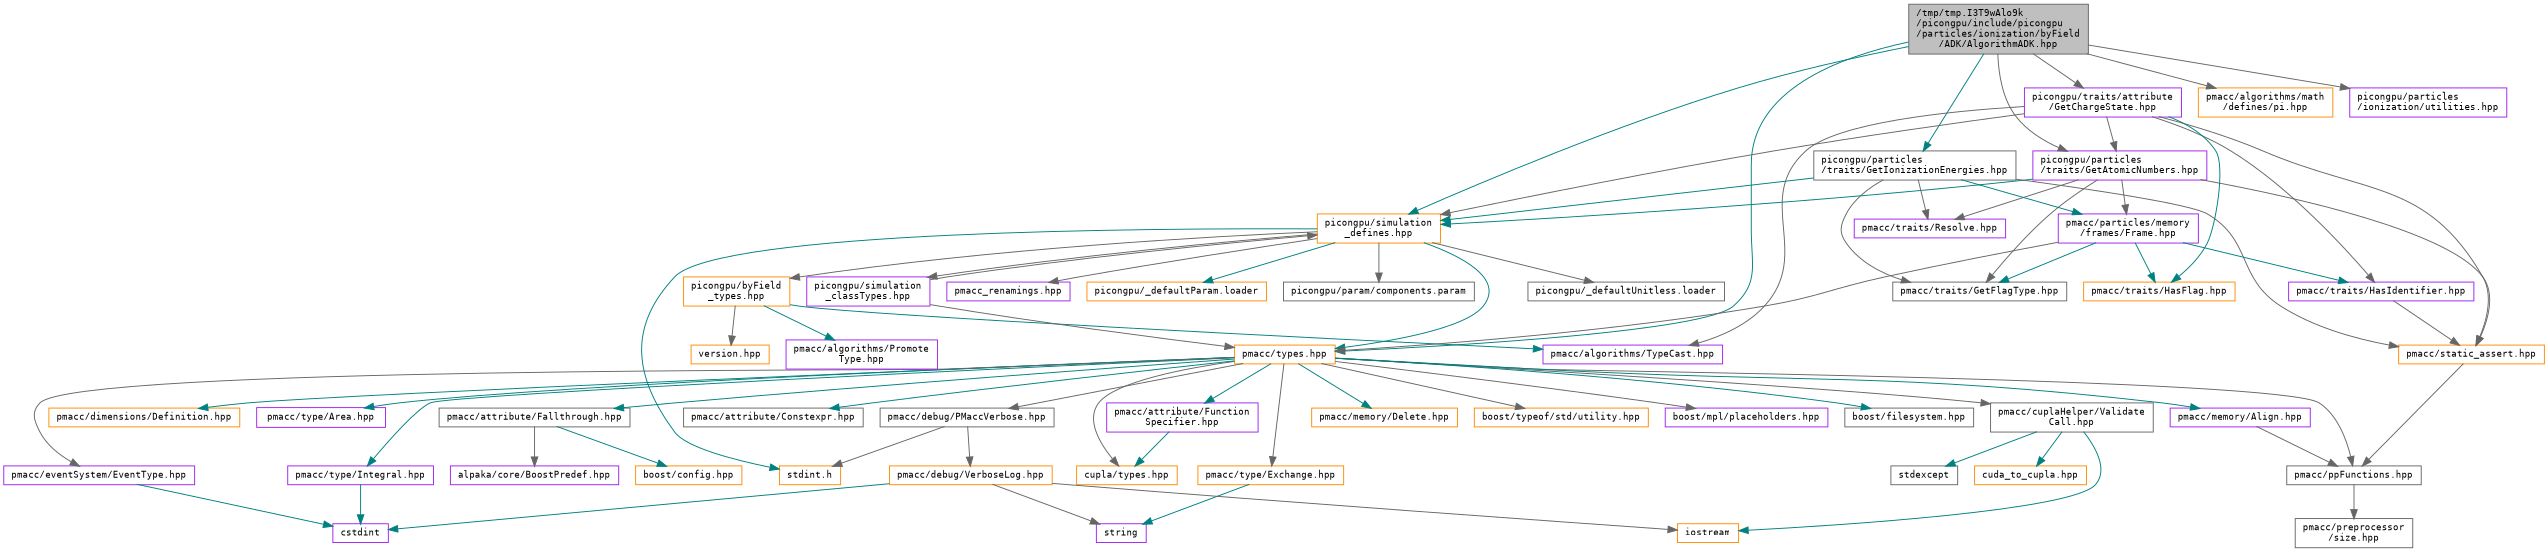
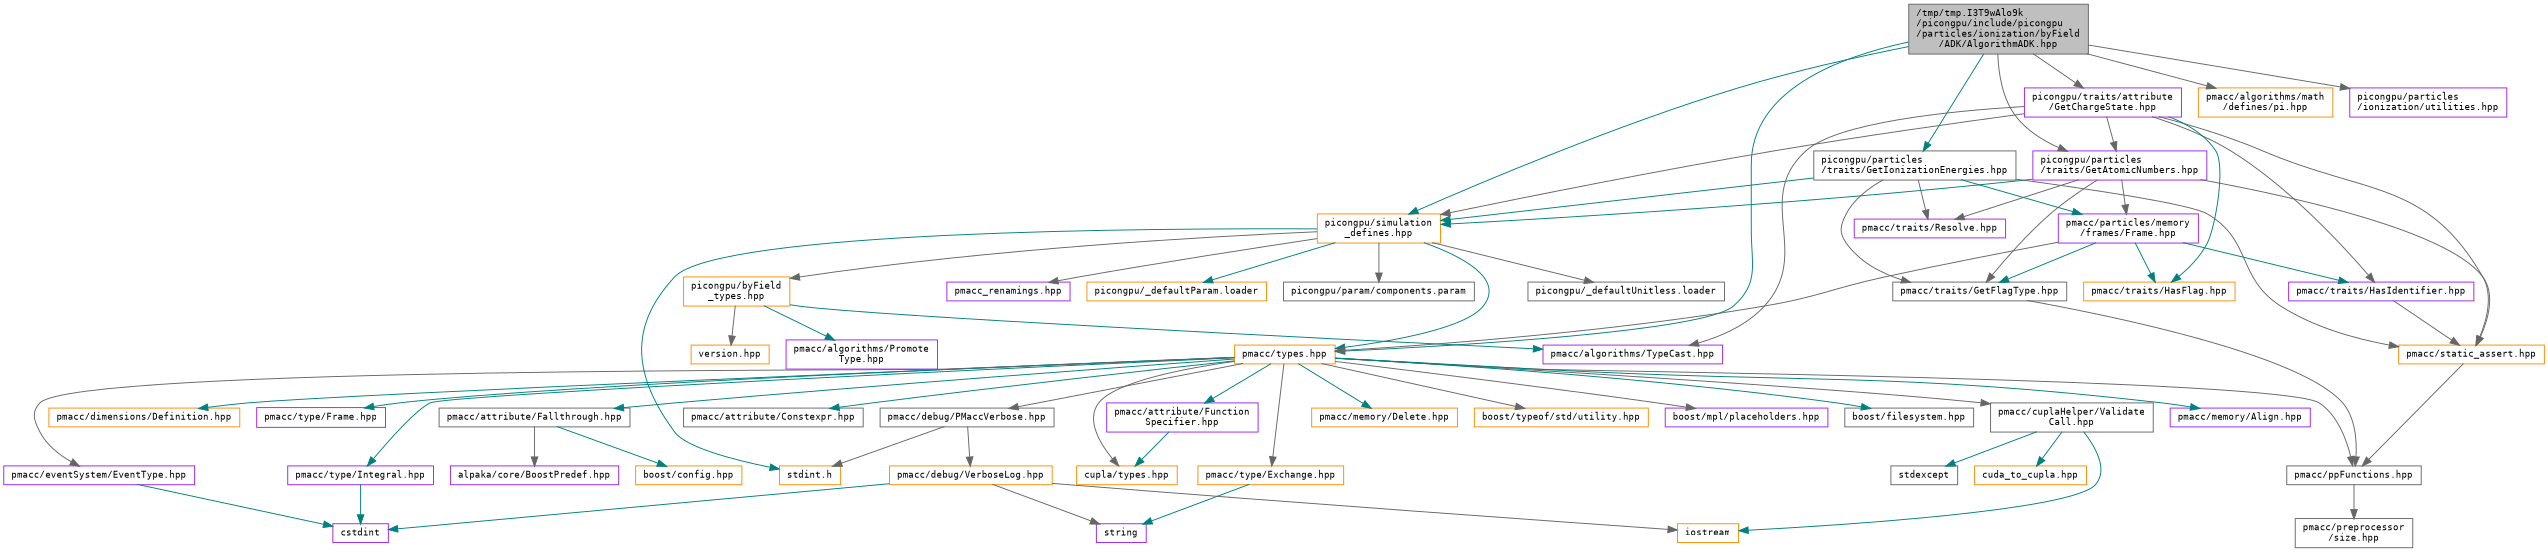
node "picongpu/simulation _classTypes.hpp": removed
node "pmacc/type/Area.hpp": label "pmacc/type/Area.hpp" -> "pmacc/type/Frame.hpp"
edge "pmacc/memory/Align.hpp" -> "pmacc/ppFunctions.hpp": now "pmacc/traits/GetFlagType.hpp" -> "pmacc/ppFunctions.hpp"
